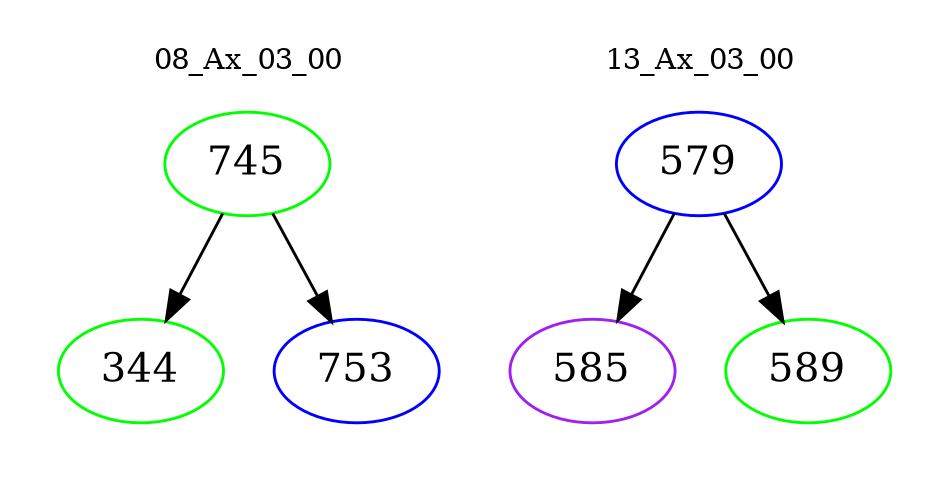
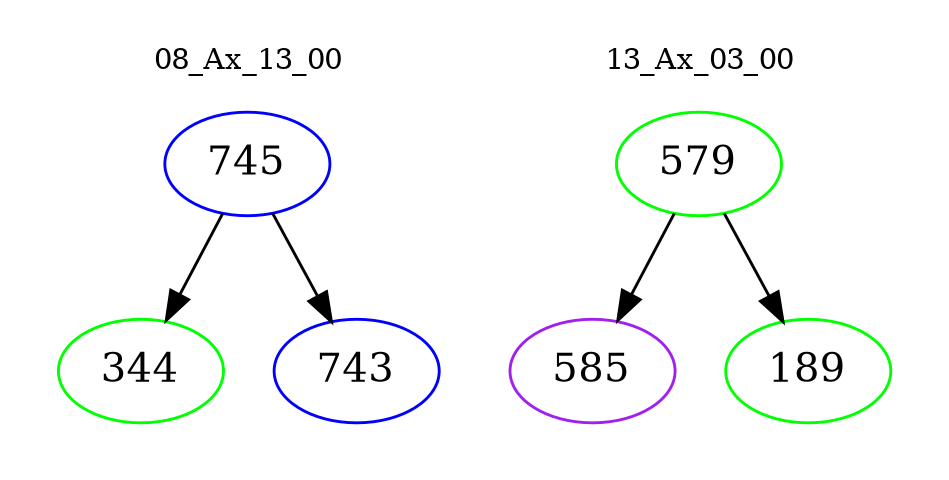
cluster "08_Ax_03_00": label "08_Ax_03_00" -> "08_Ax_13_00"
node "745": color green -> blue
node "579": color blue -> green
node "753": label "753" -> "743"
node "589": label "589" -> "189"
